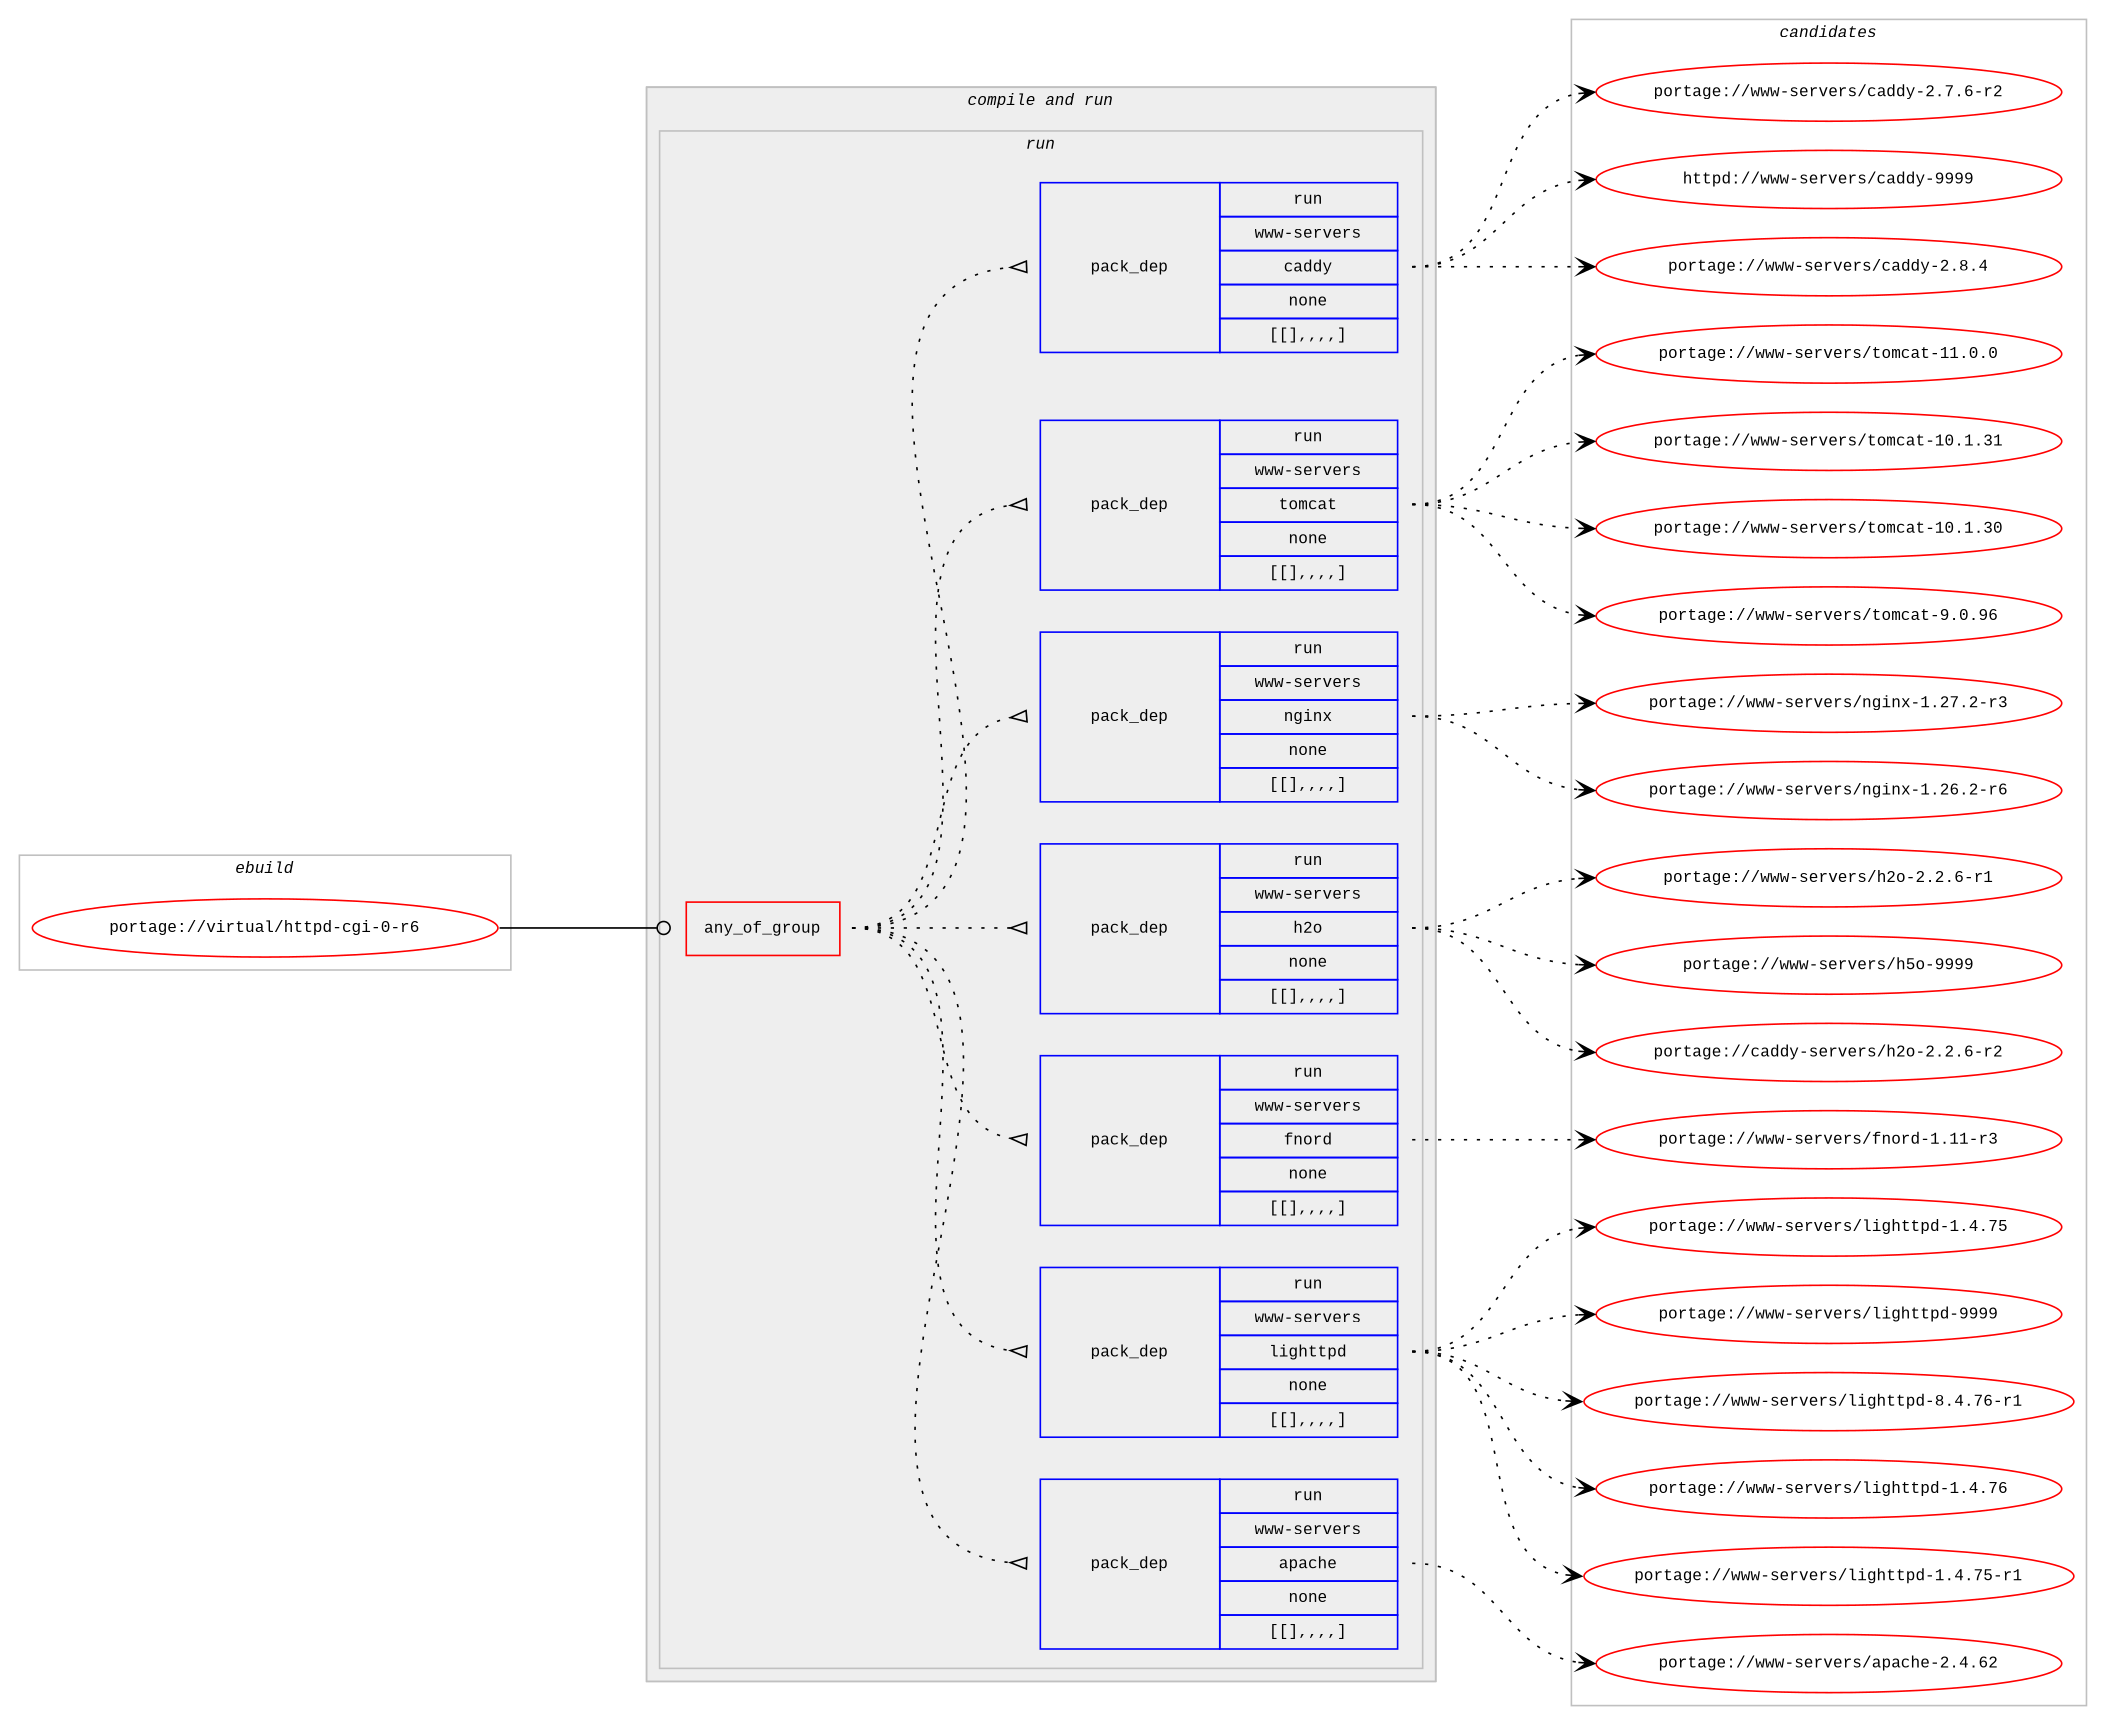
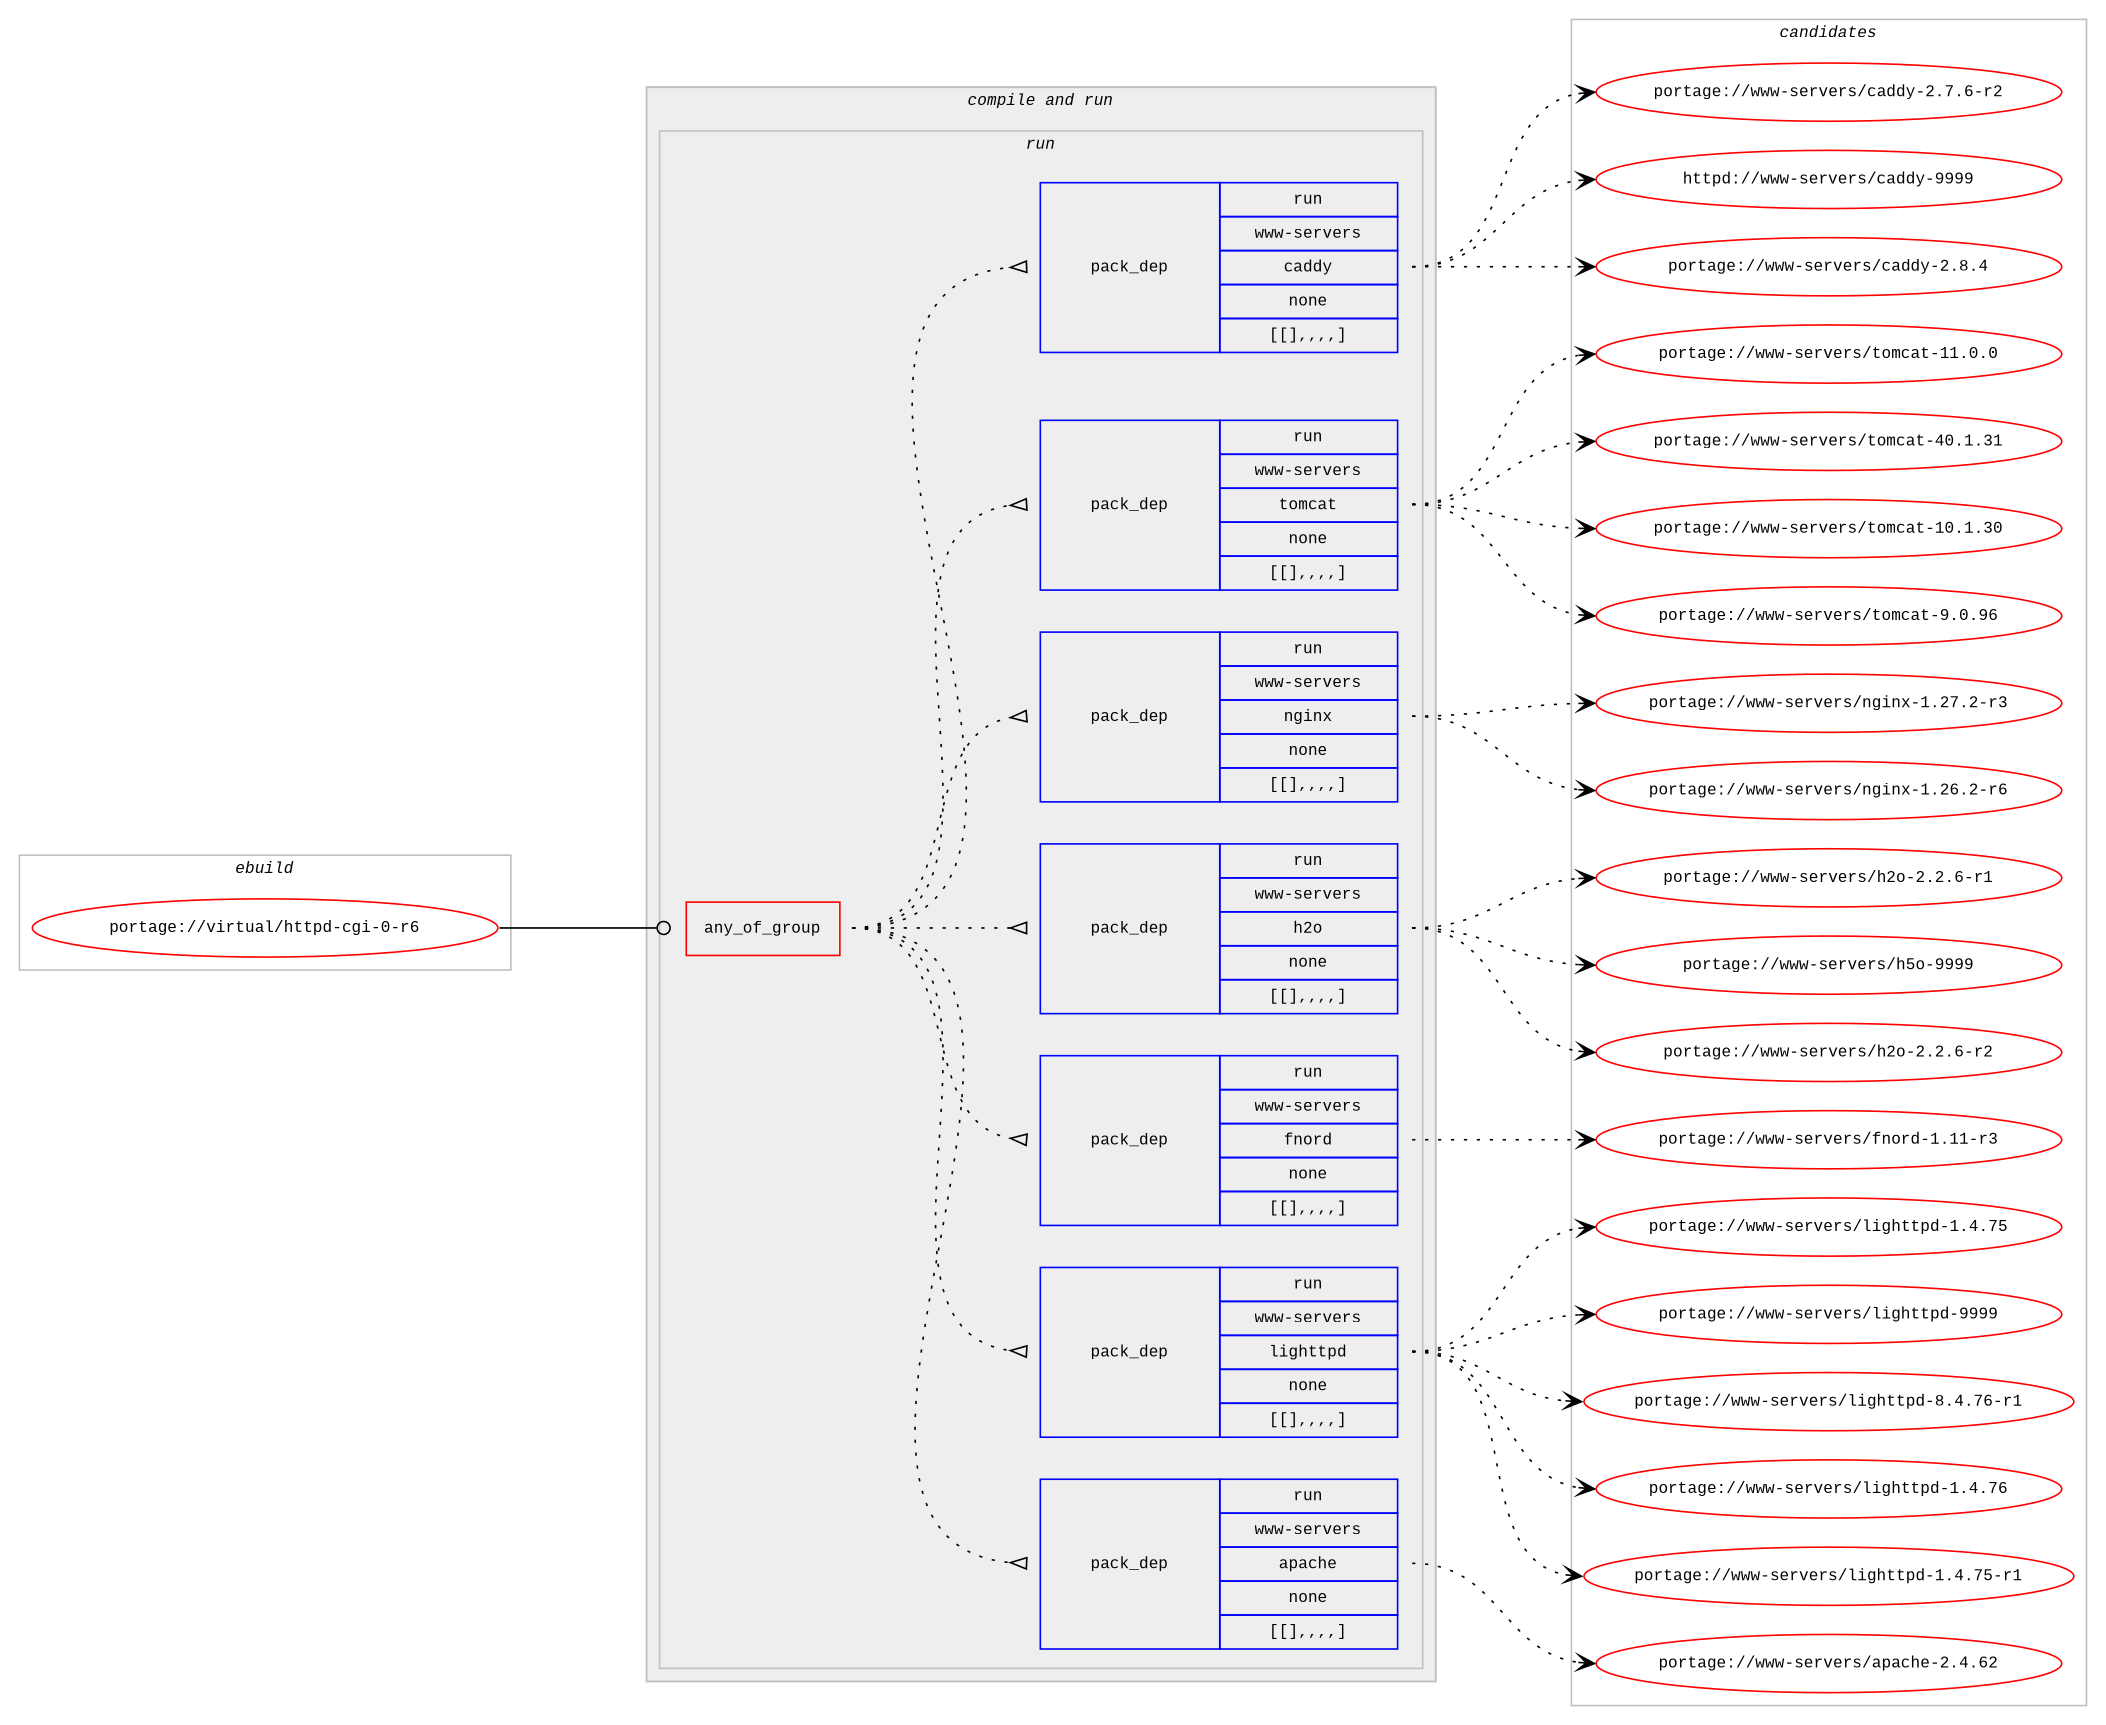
node "portage://www-servers/tomcat-10.1.31": label "portage://www-servers/tomcat-10.1.31" -> "portage://www-servers/tomcat-40.1.31"
node "portage://caddy-servers/h2o-2.2.6-r2": label "portage://caddy-servers/h2o-2.2.6-r2" -> "portage://www-servers/h2o-2.2.6-r2"
